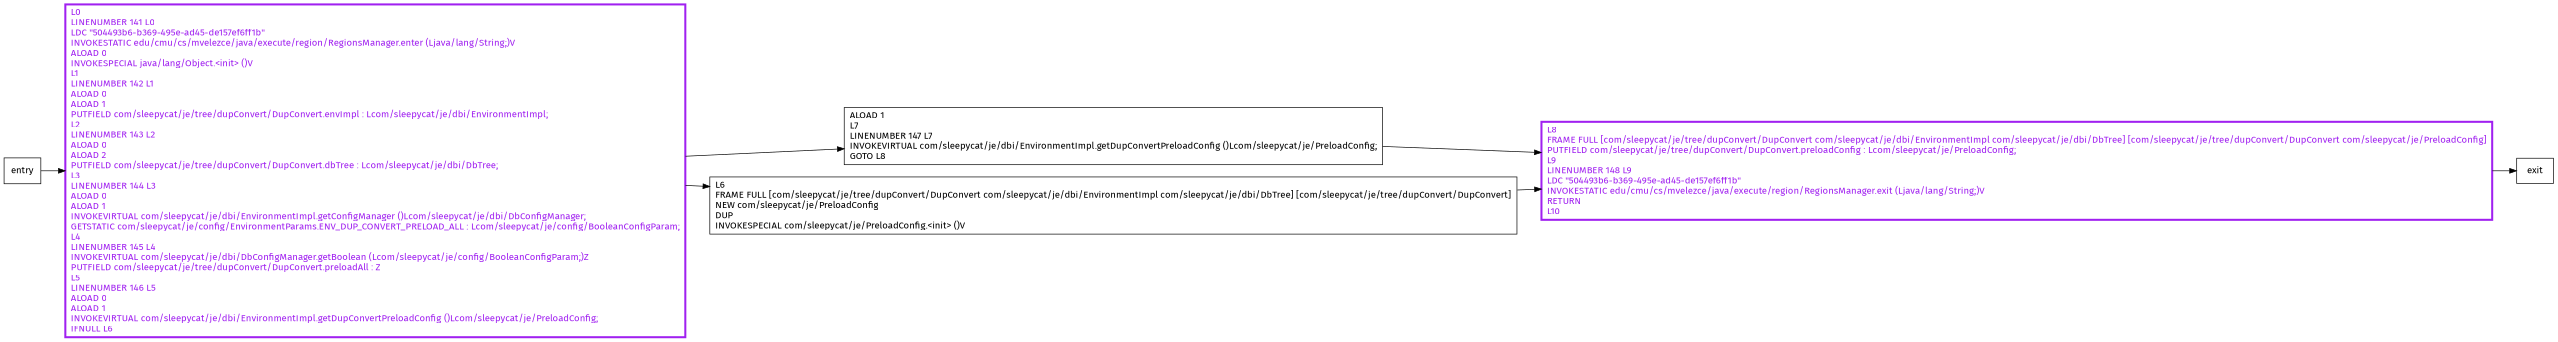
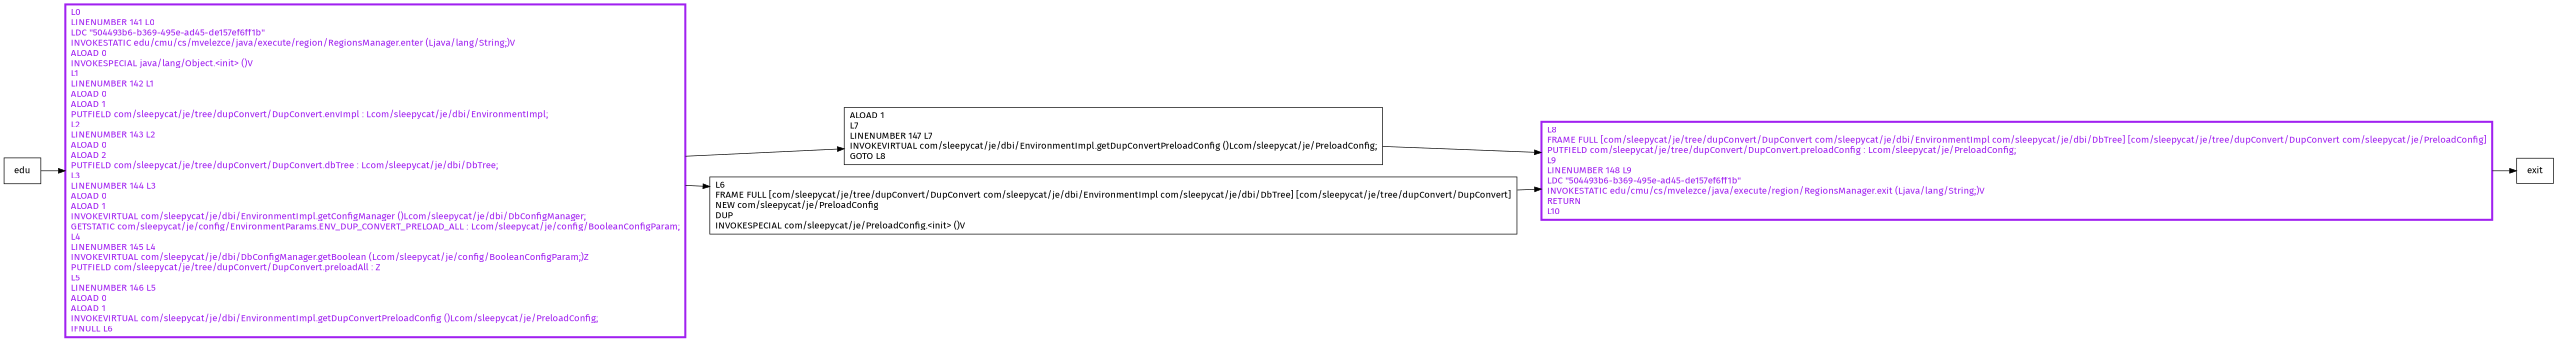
node "entry": label "entry" -> "edu"
